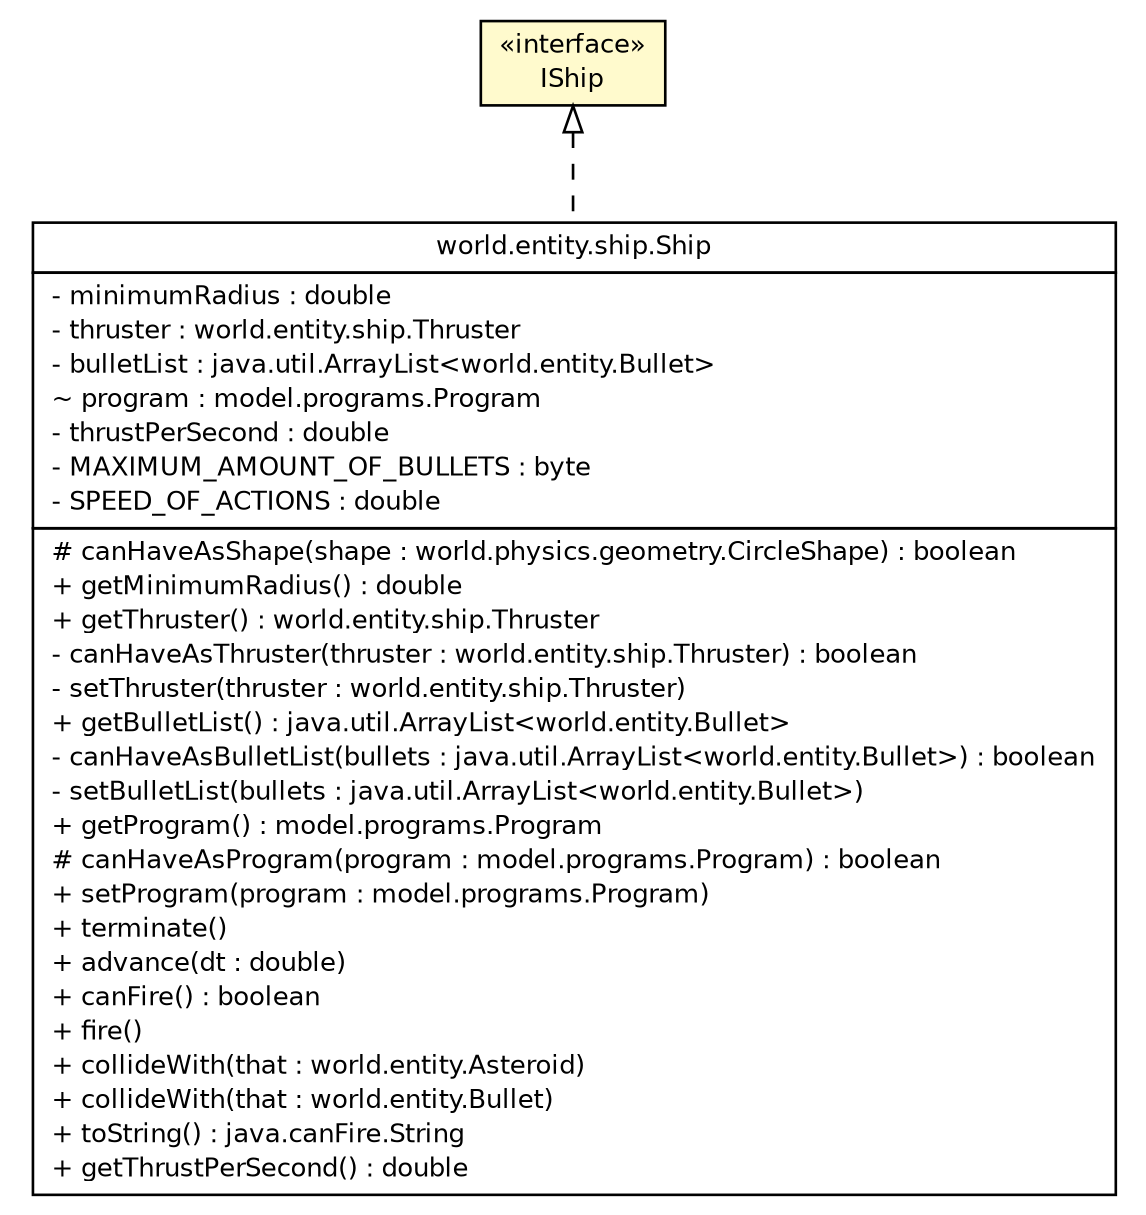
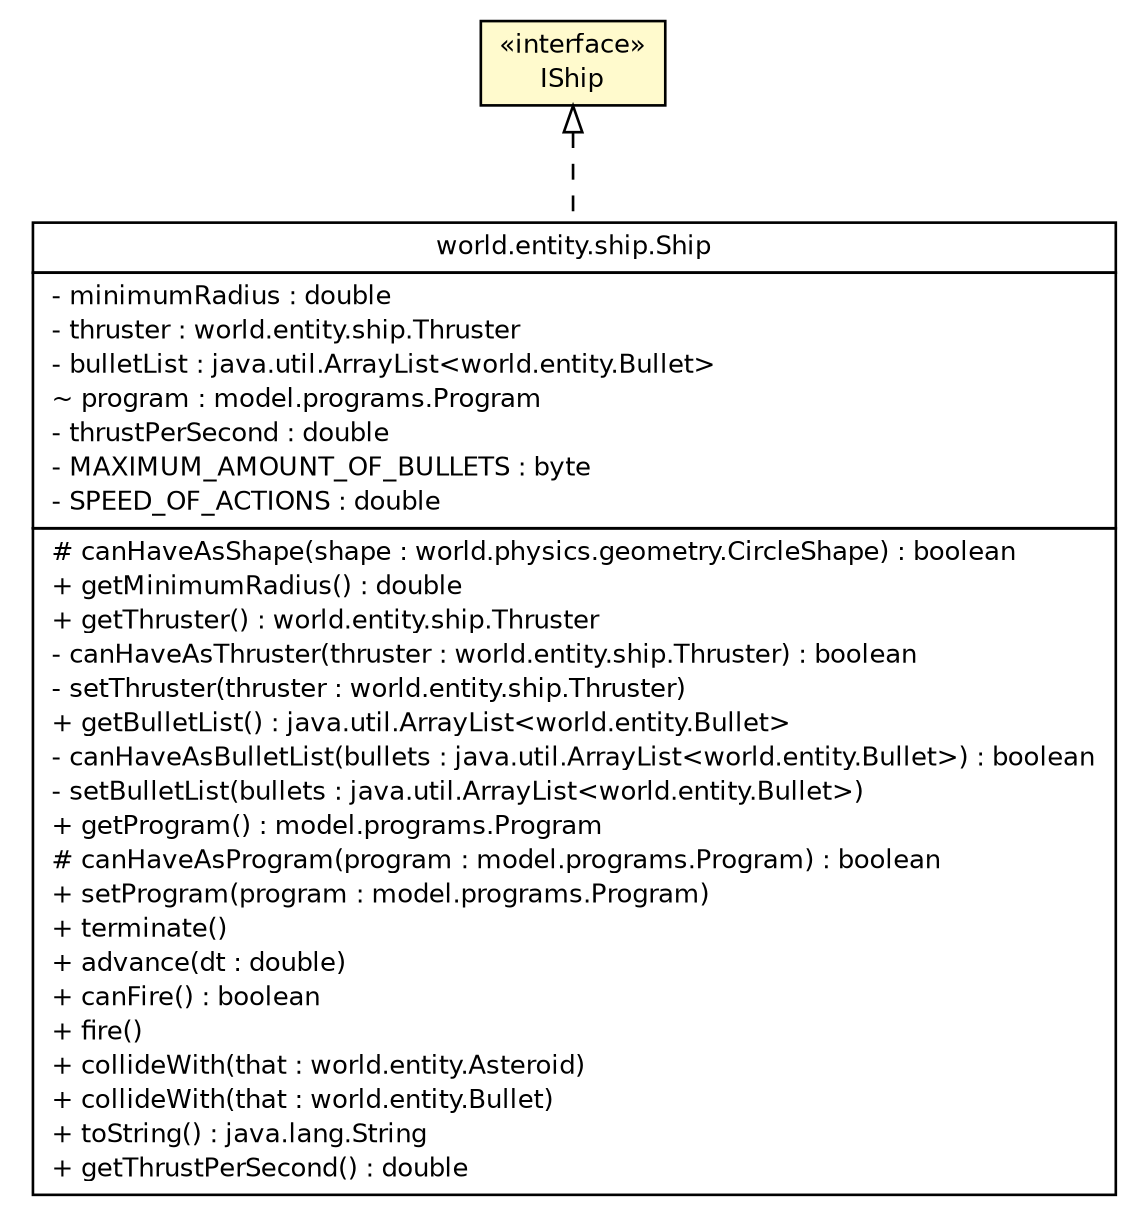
node "world.entity.ship.Ship": text "+ toString() : java.canFire.String" -> "+ toString() : java.lang.String"
